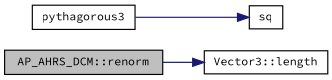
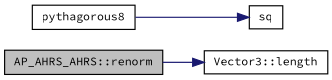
node "pythagorous3": label "pythagorous3" -> "pythagorous8"
node "AP_AHRS_DCM::renorm": label "AP_AHRS_DCM::renorm" -> "AP_AHRS_AHRS::renorm"
